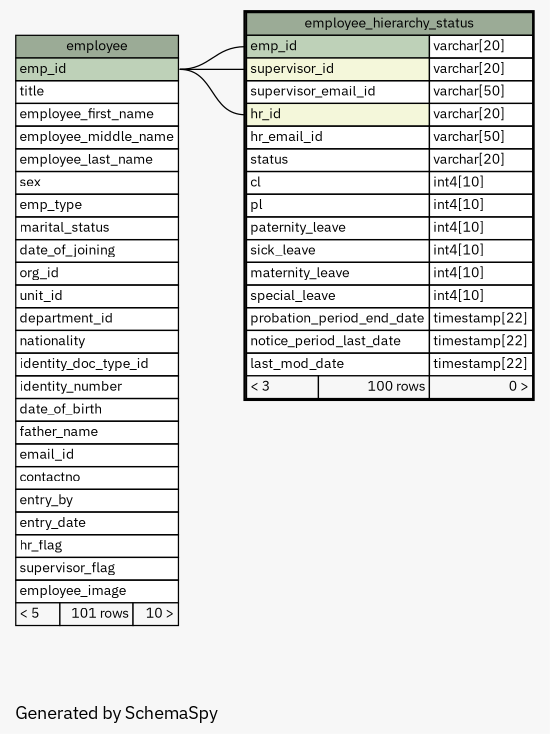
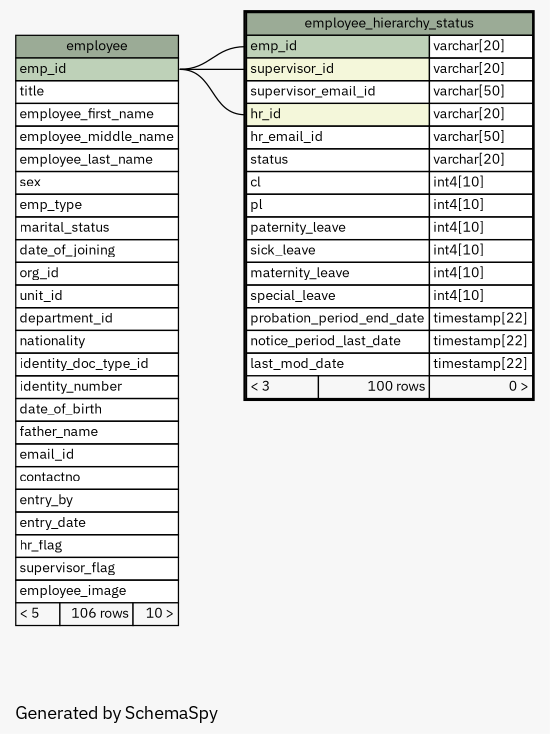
node "employee": text "101 rows" -> "106 rows"
